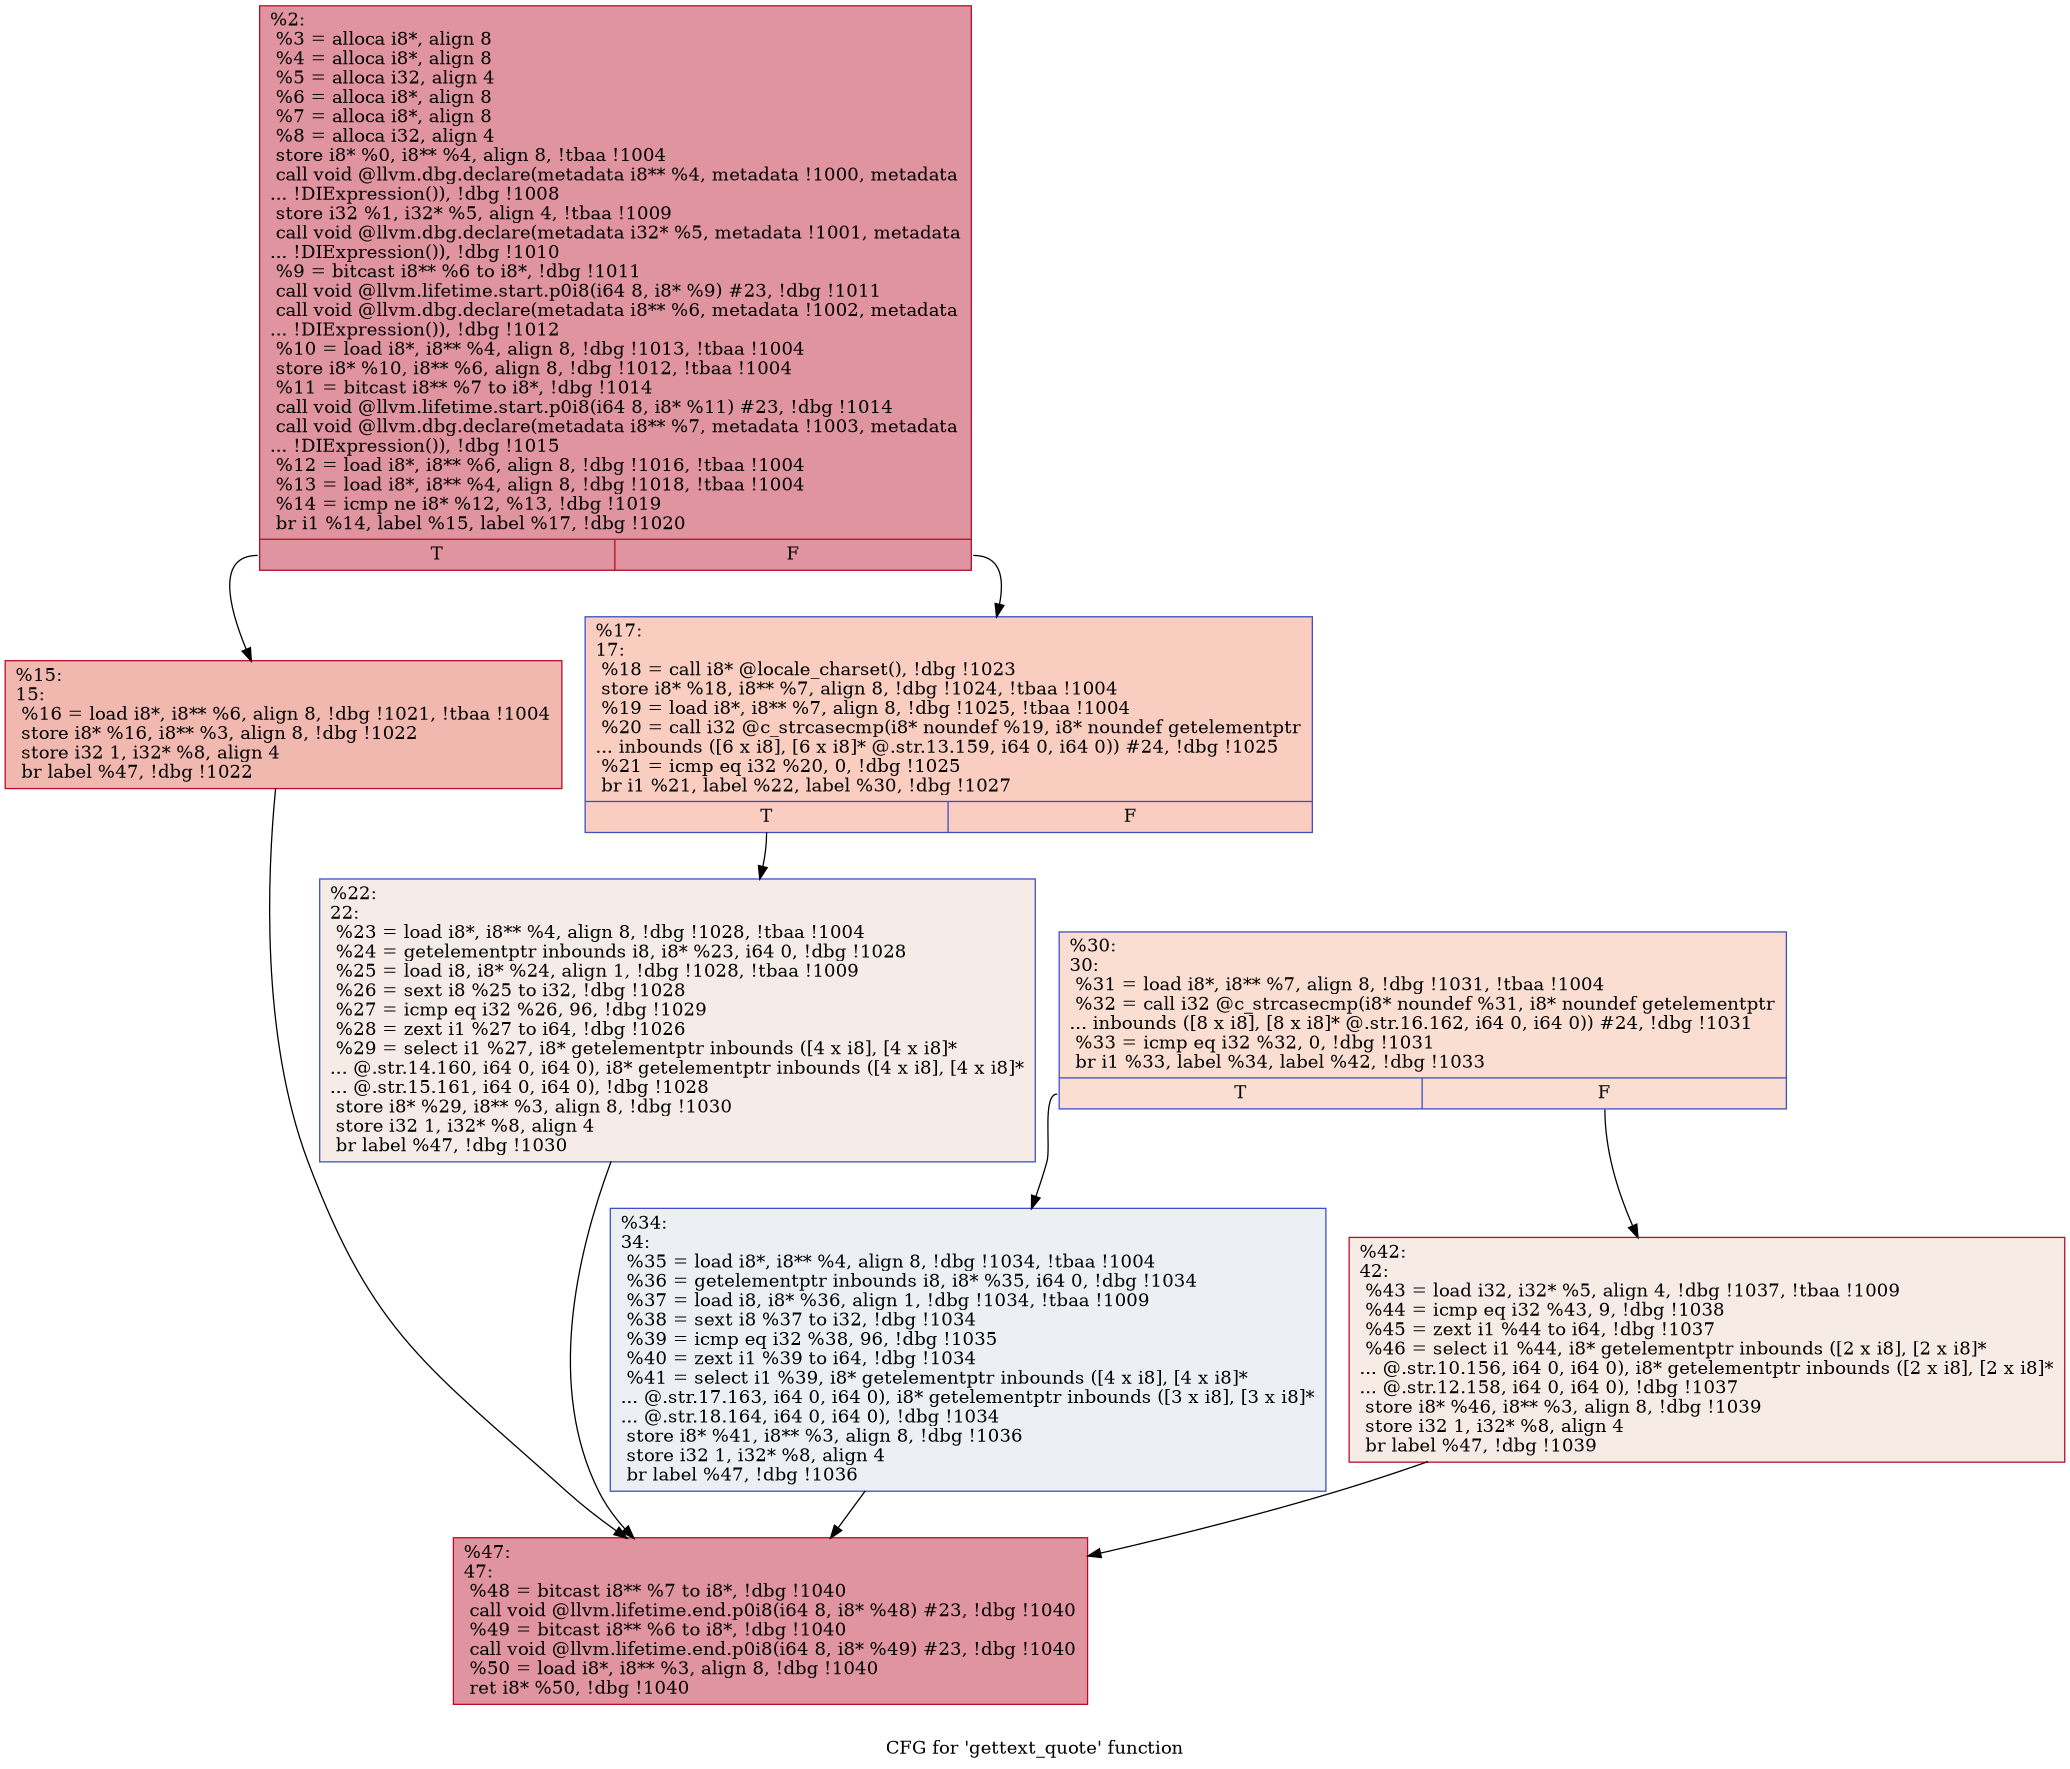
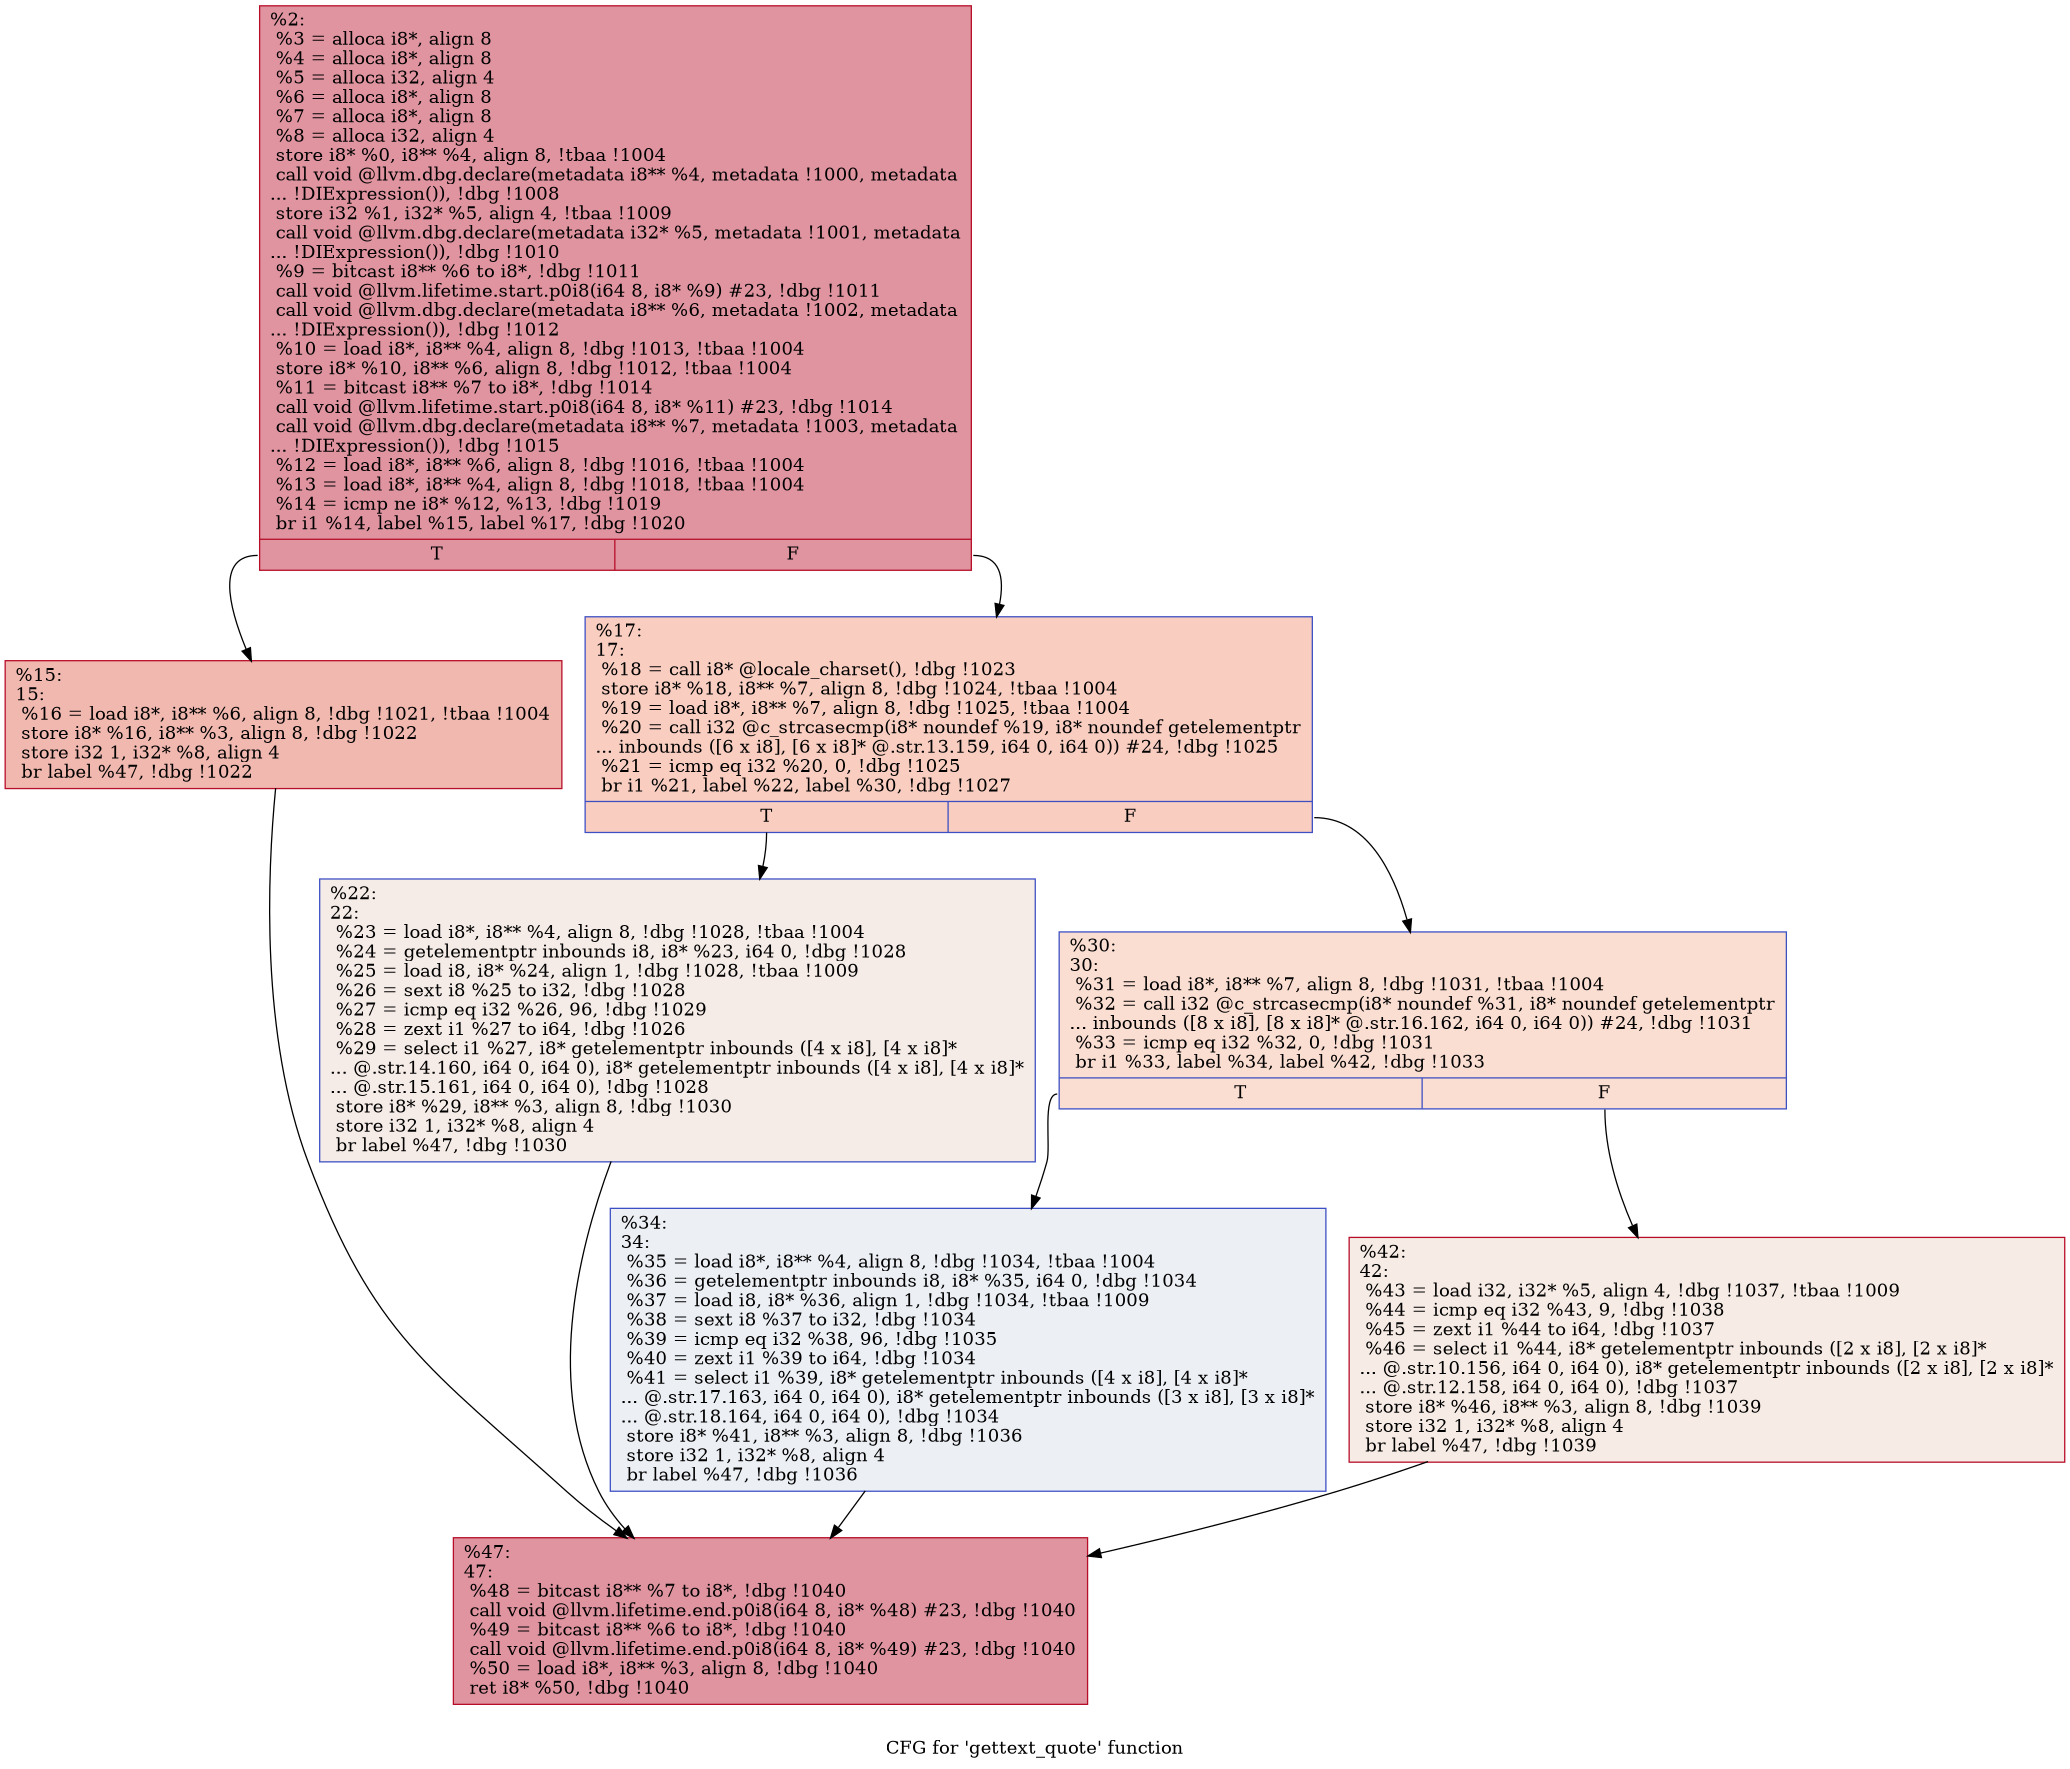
edge "%17:" -> "%30:": added
